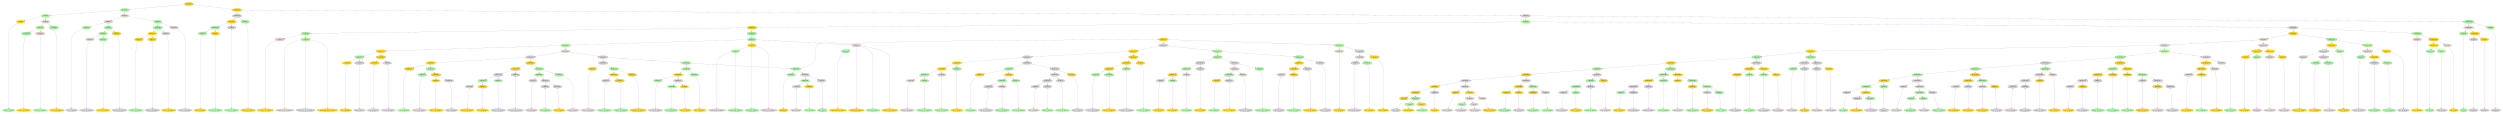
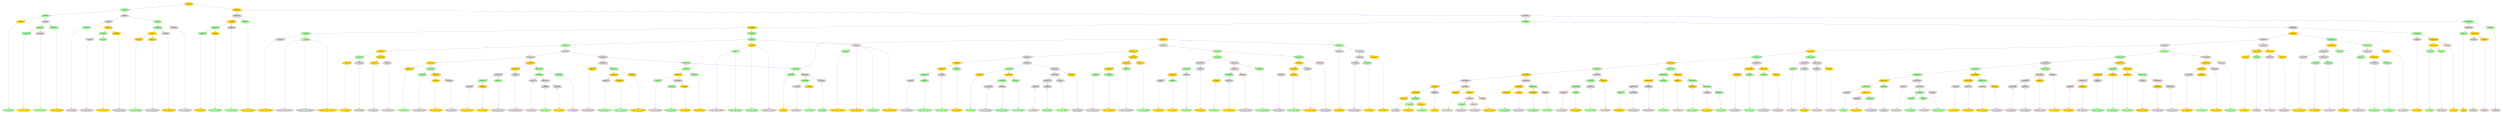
node "L5315(7)": fillcolor palegreen -> gold
node "[C](0)": fillcolor palegreen -> gold
